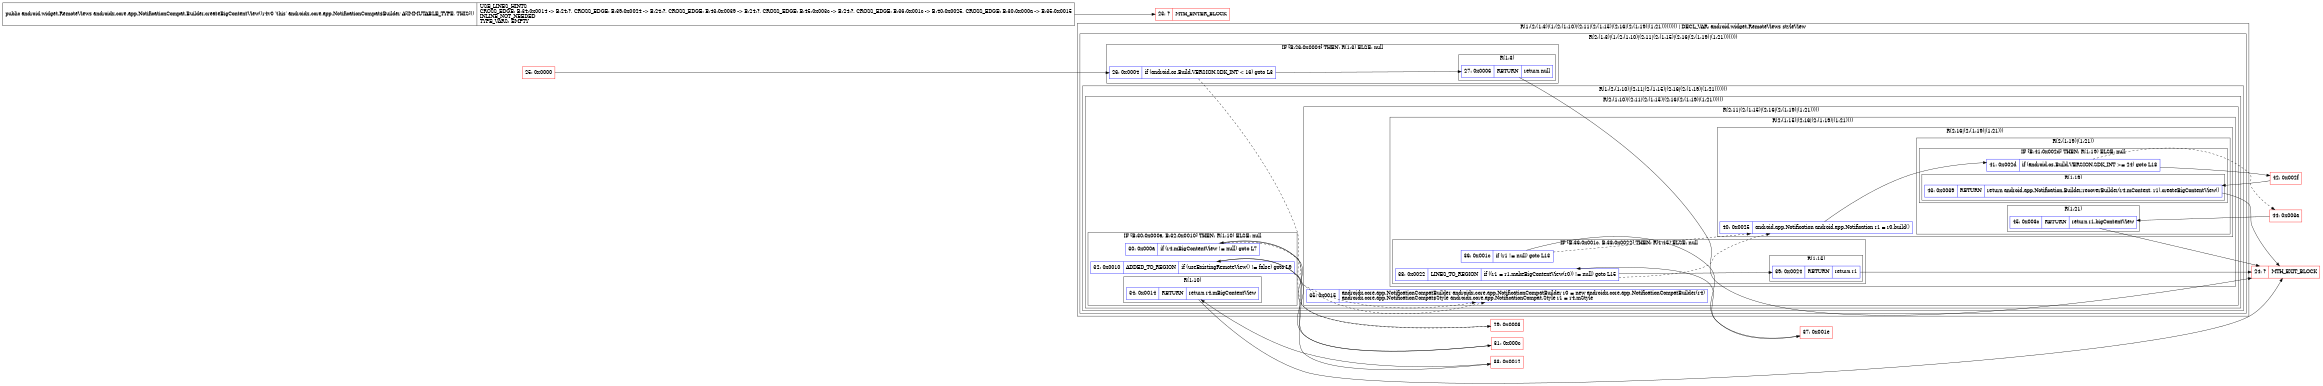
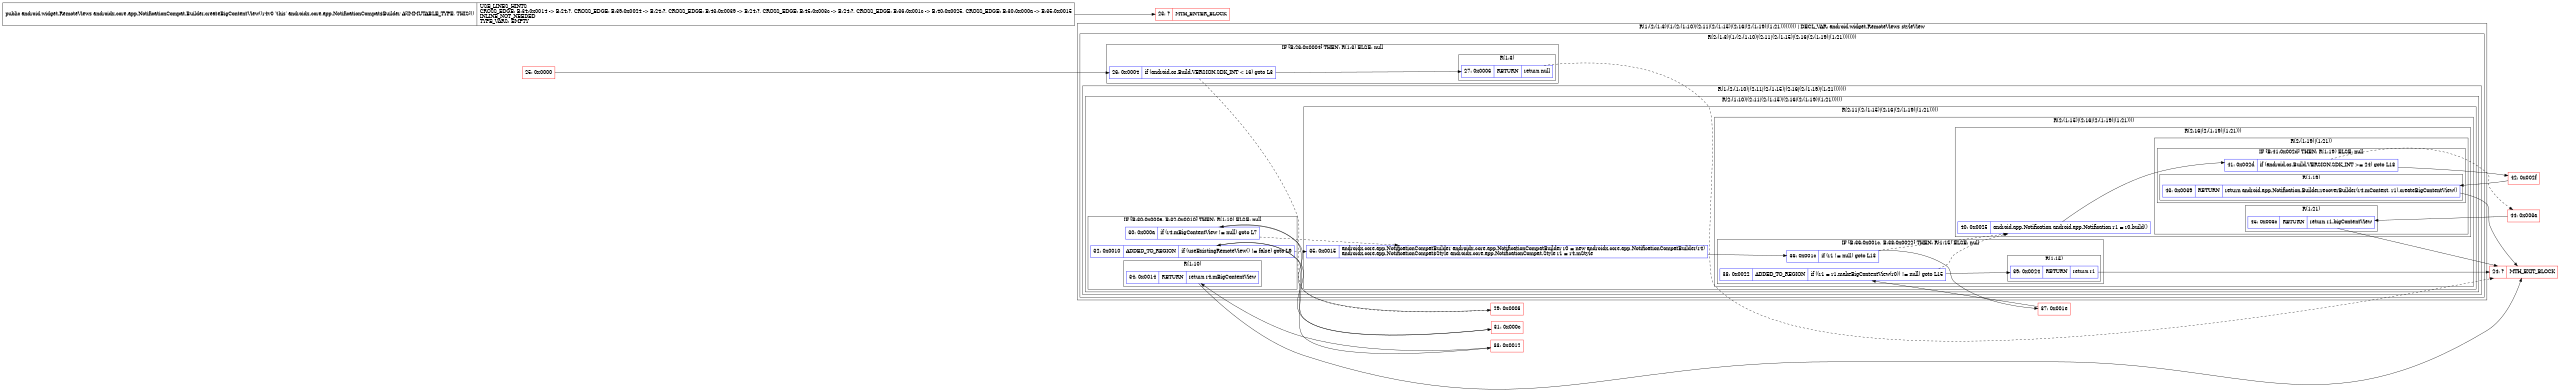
edge "35: 0x0015" -> "36: 0x001c": added
node "38: 0x0022": text "LINES_TO_REGION" -> "ADDED_TO_REGION"
edge "27: 0x0006" -> "24: ?": style solid -> dashed
